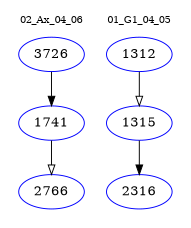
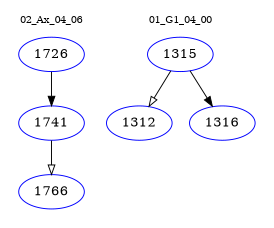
cluster "01_G1_04_05": label "01_G1_04_05" -> "01_G1_04_00"
node "3726": label "3726" -> "1726"
edge "1312" -> "1315": reversed
node "2766": label "2766" -> "1766"
node "2316": label "2316" -> "1316"
